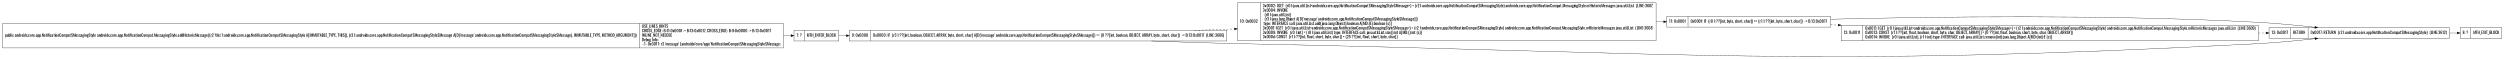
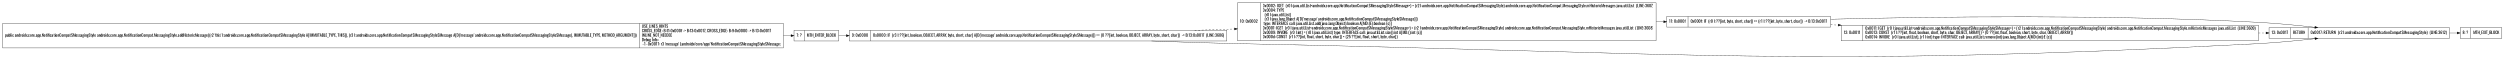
node "10: 0x0002": text "0x0004: INVOKE" -> "0x0004: TYPE"
